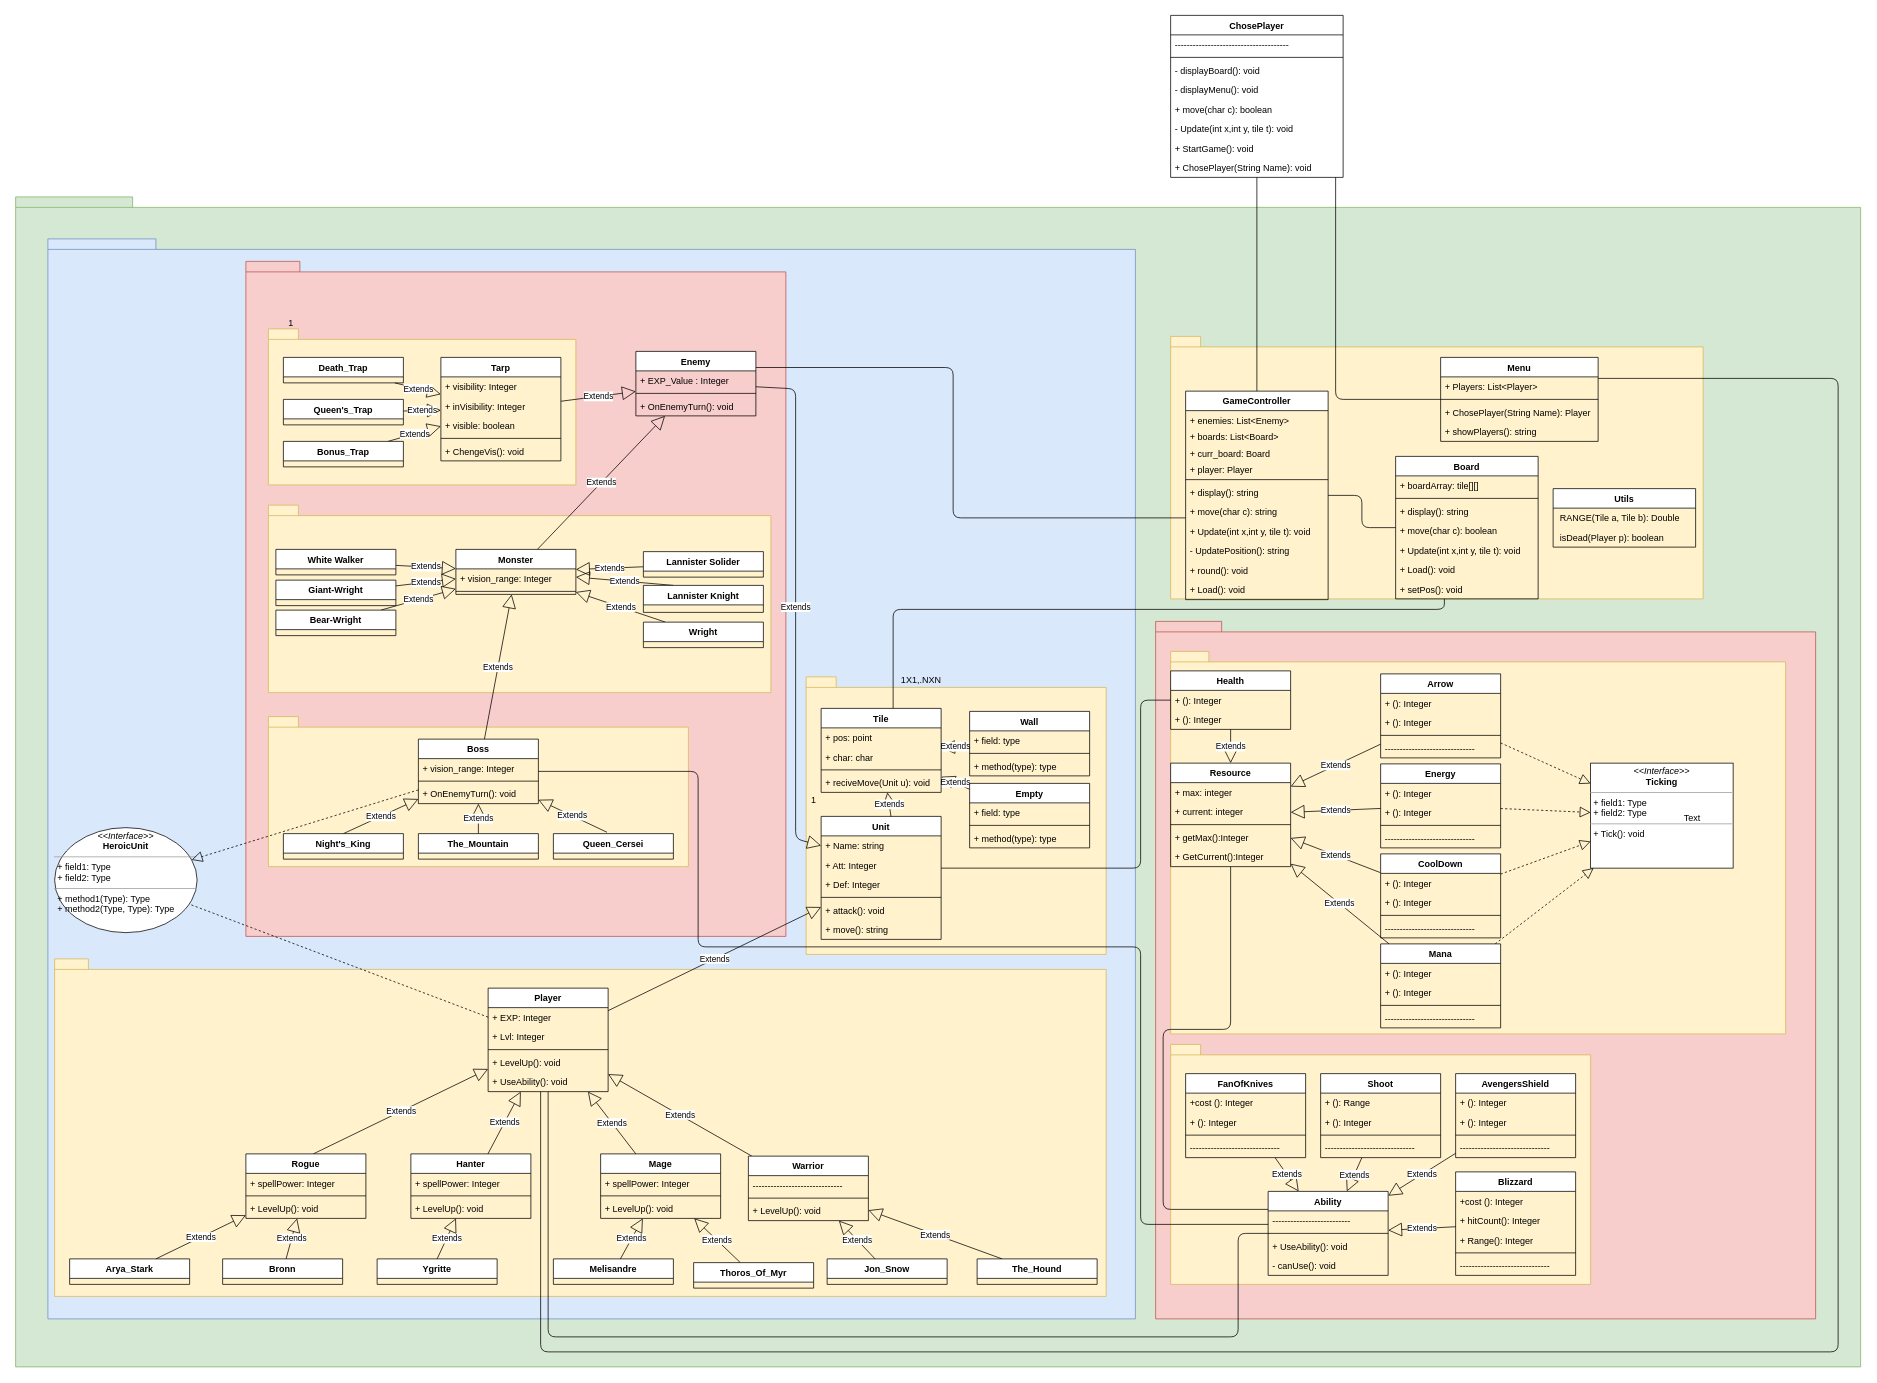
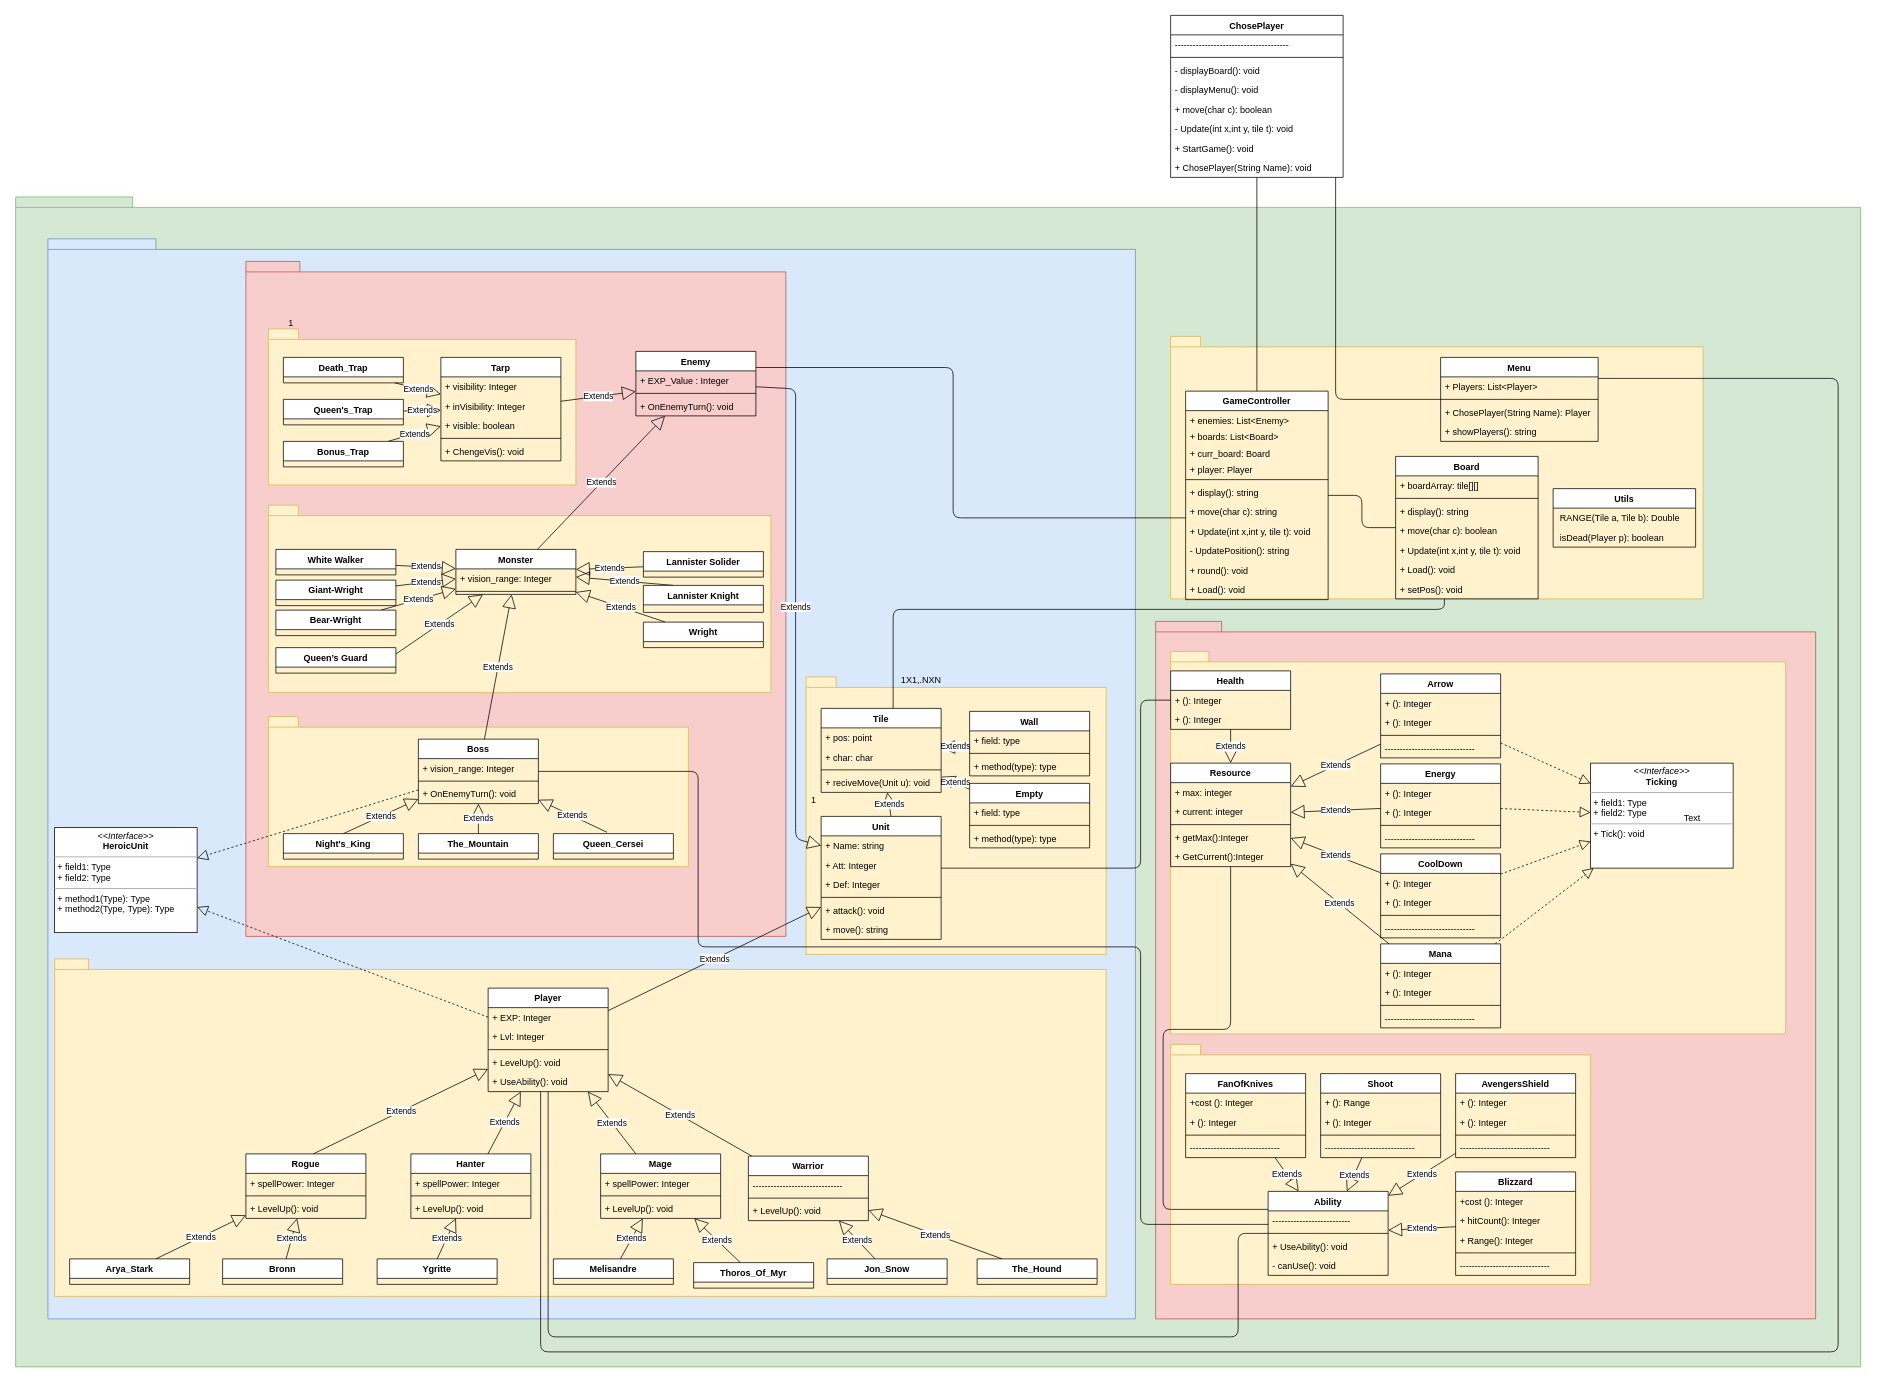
edge "Queen’s Guard" -> "Monster": added, label "Extends"
node "Queen’s Guard": added
node "<<Interface>> HeroicUnit + field1: Type + field2: Type + method1(Type): Type + method2(Type, Type): Type": shape ellipse -> rectangle
edge "<<Interface>> HeroicUnit + field1: Type + field2: Type + method1(Type): Type + method2(Type, Type): Type" -- "Player": arrowhead none -> block
